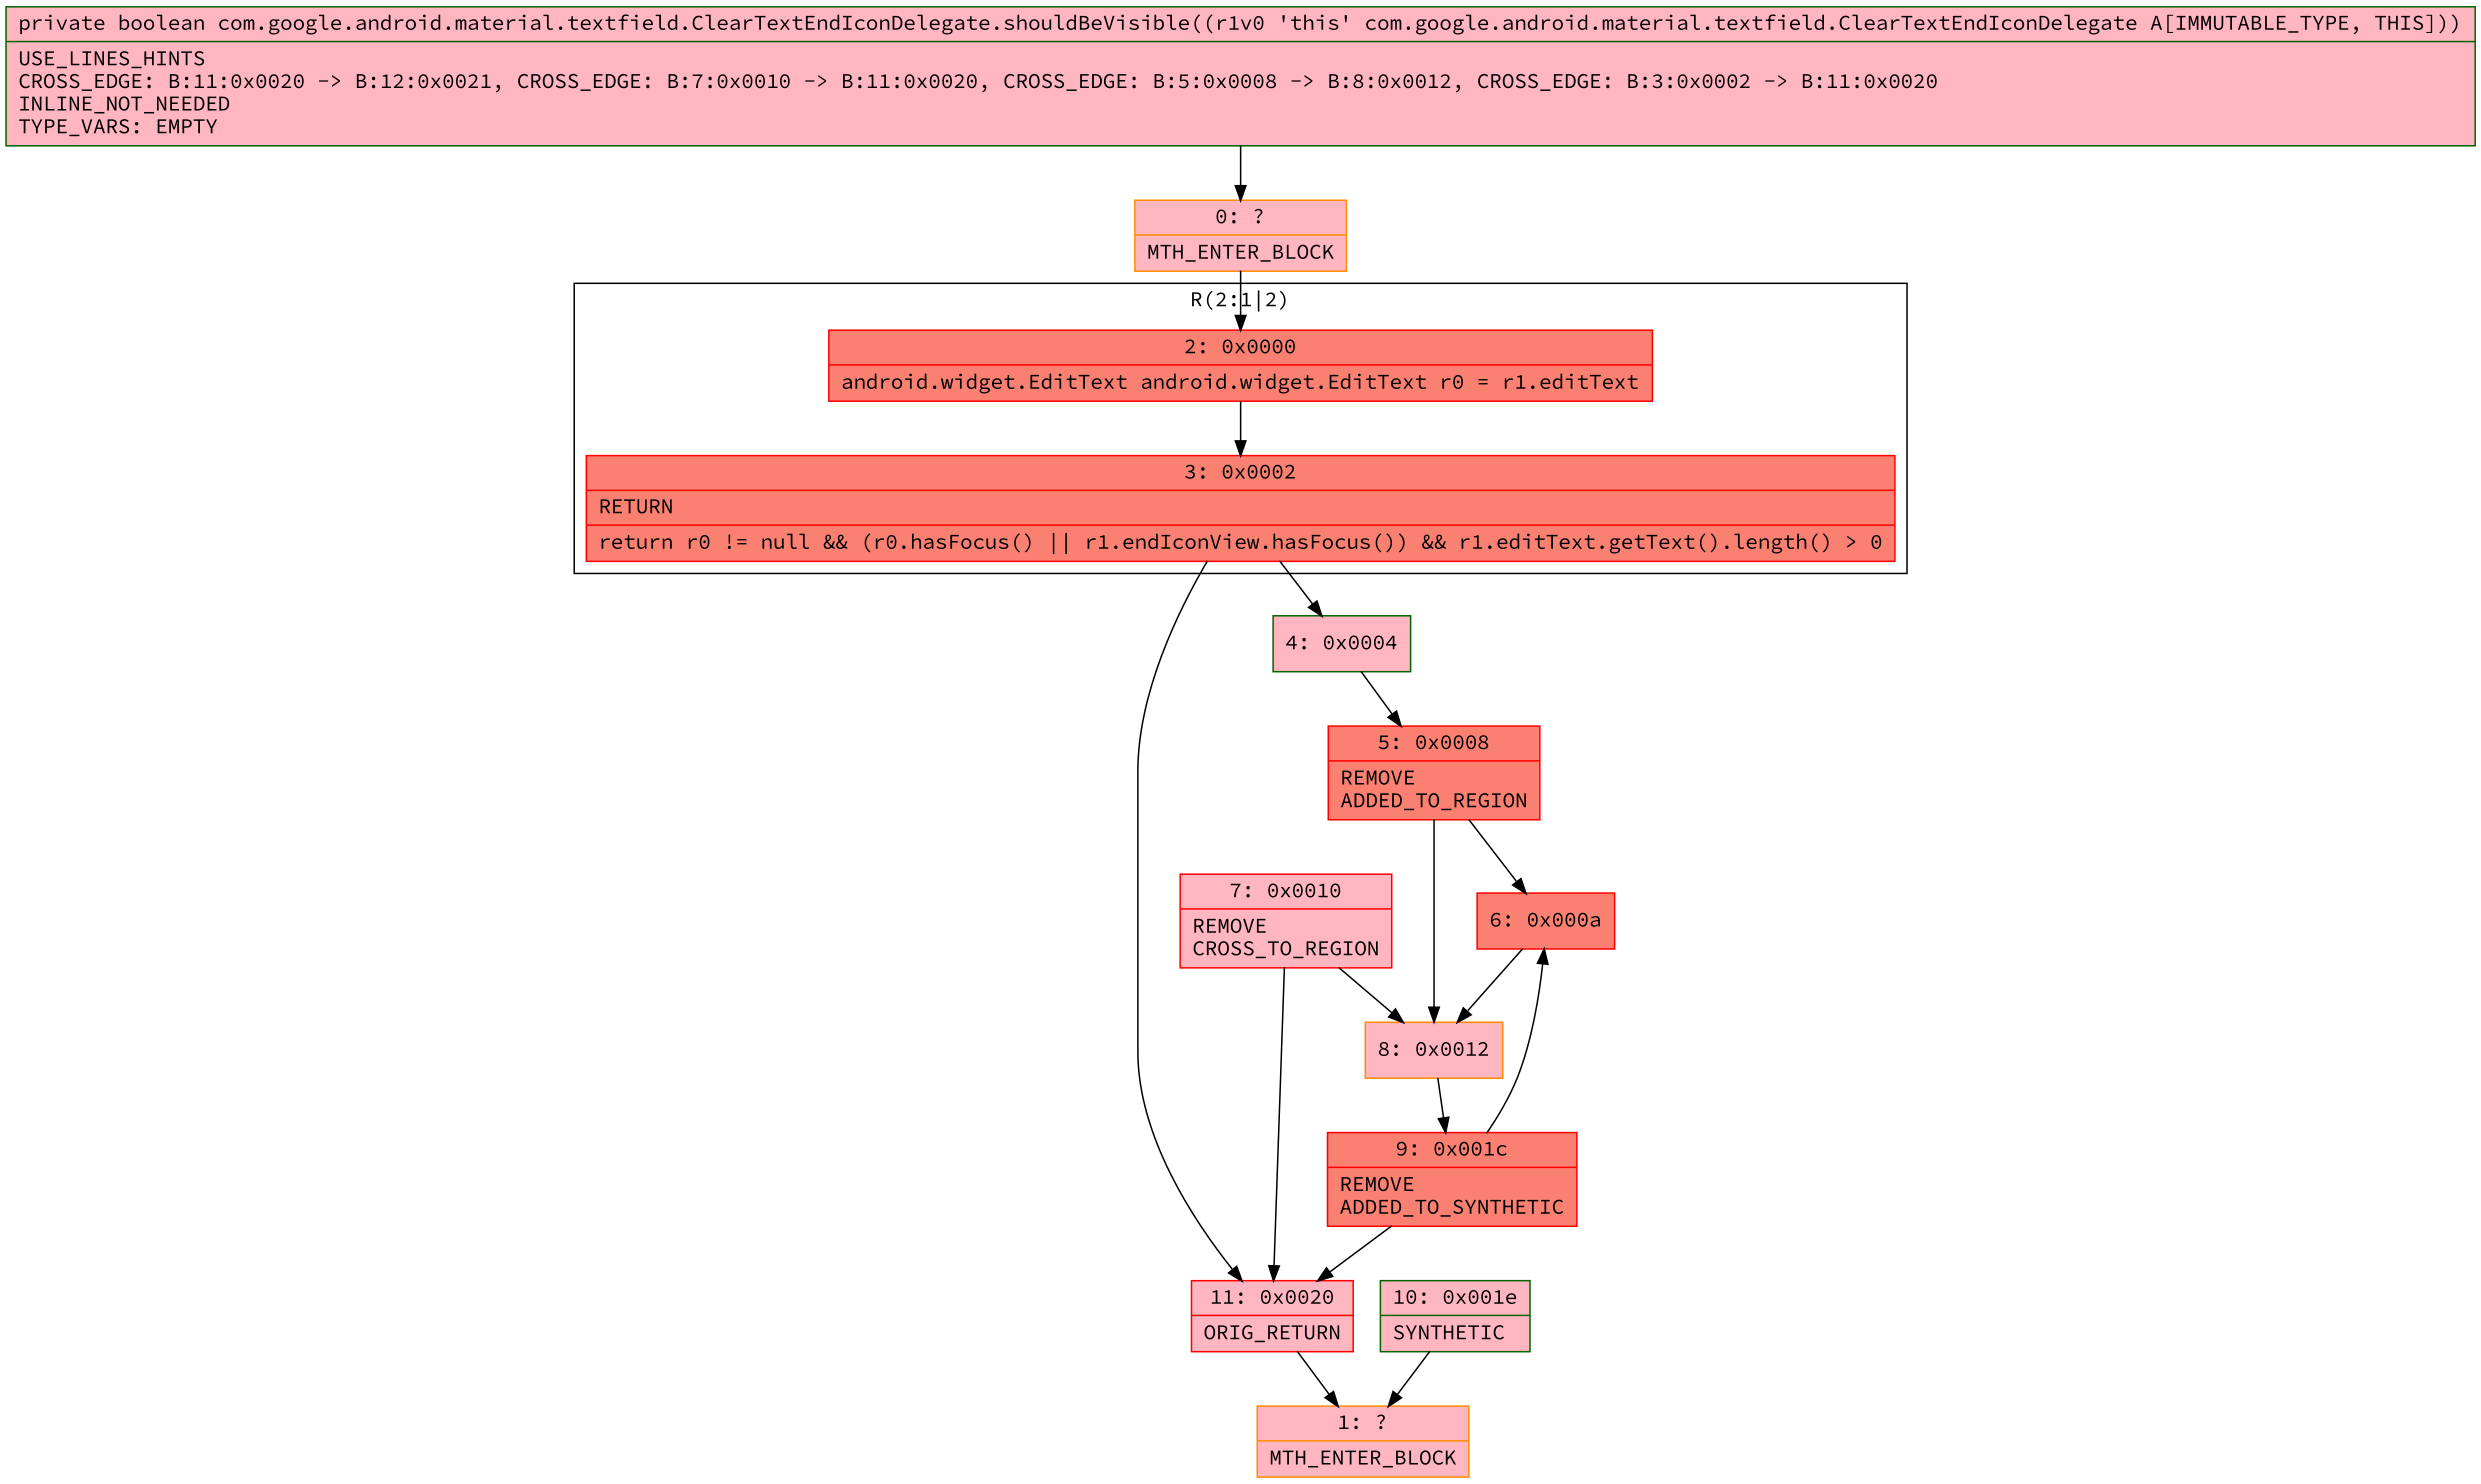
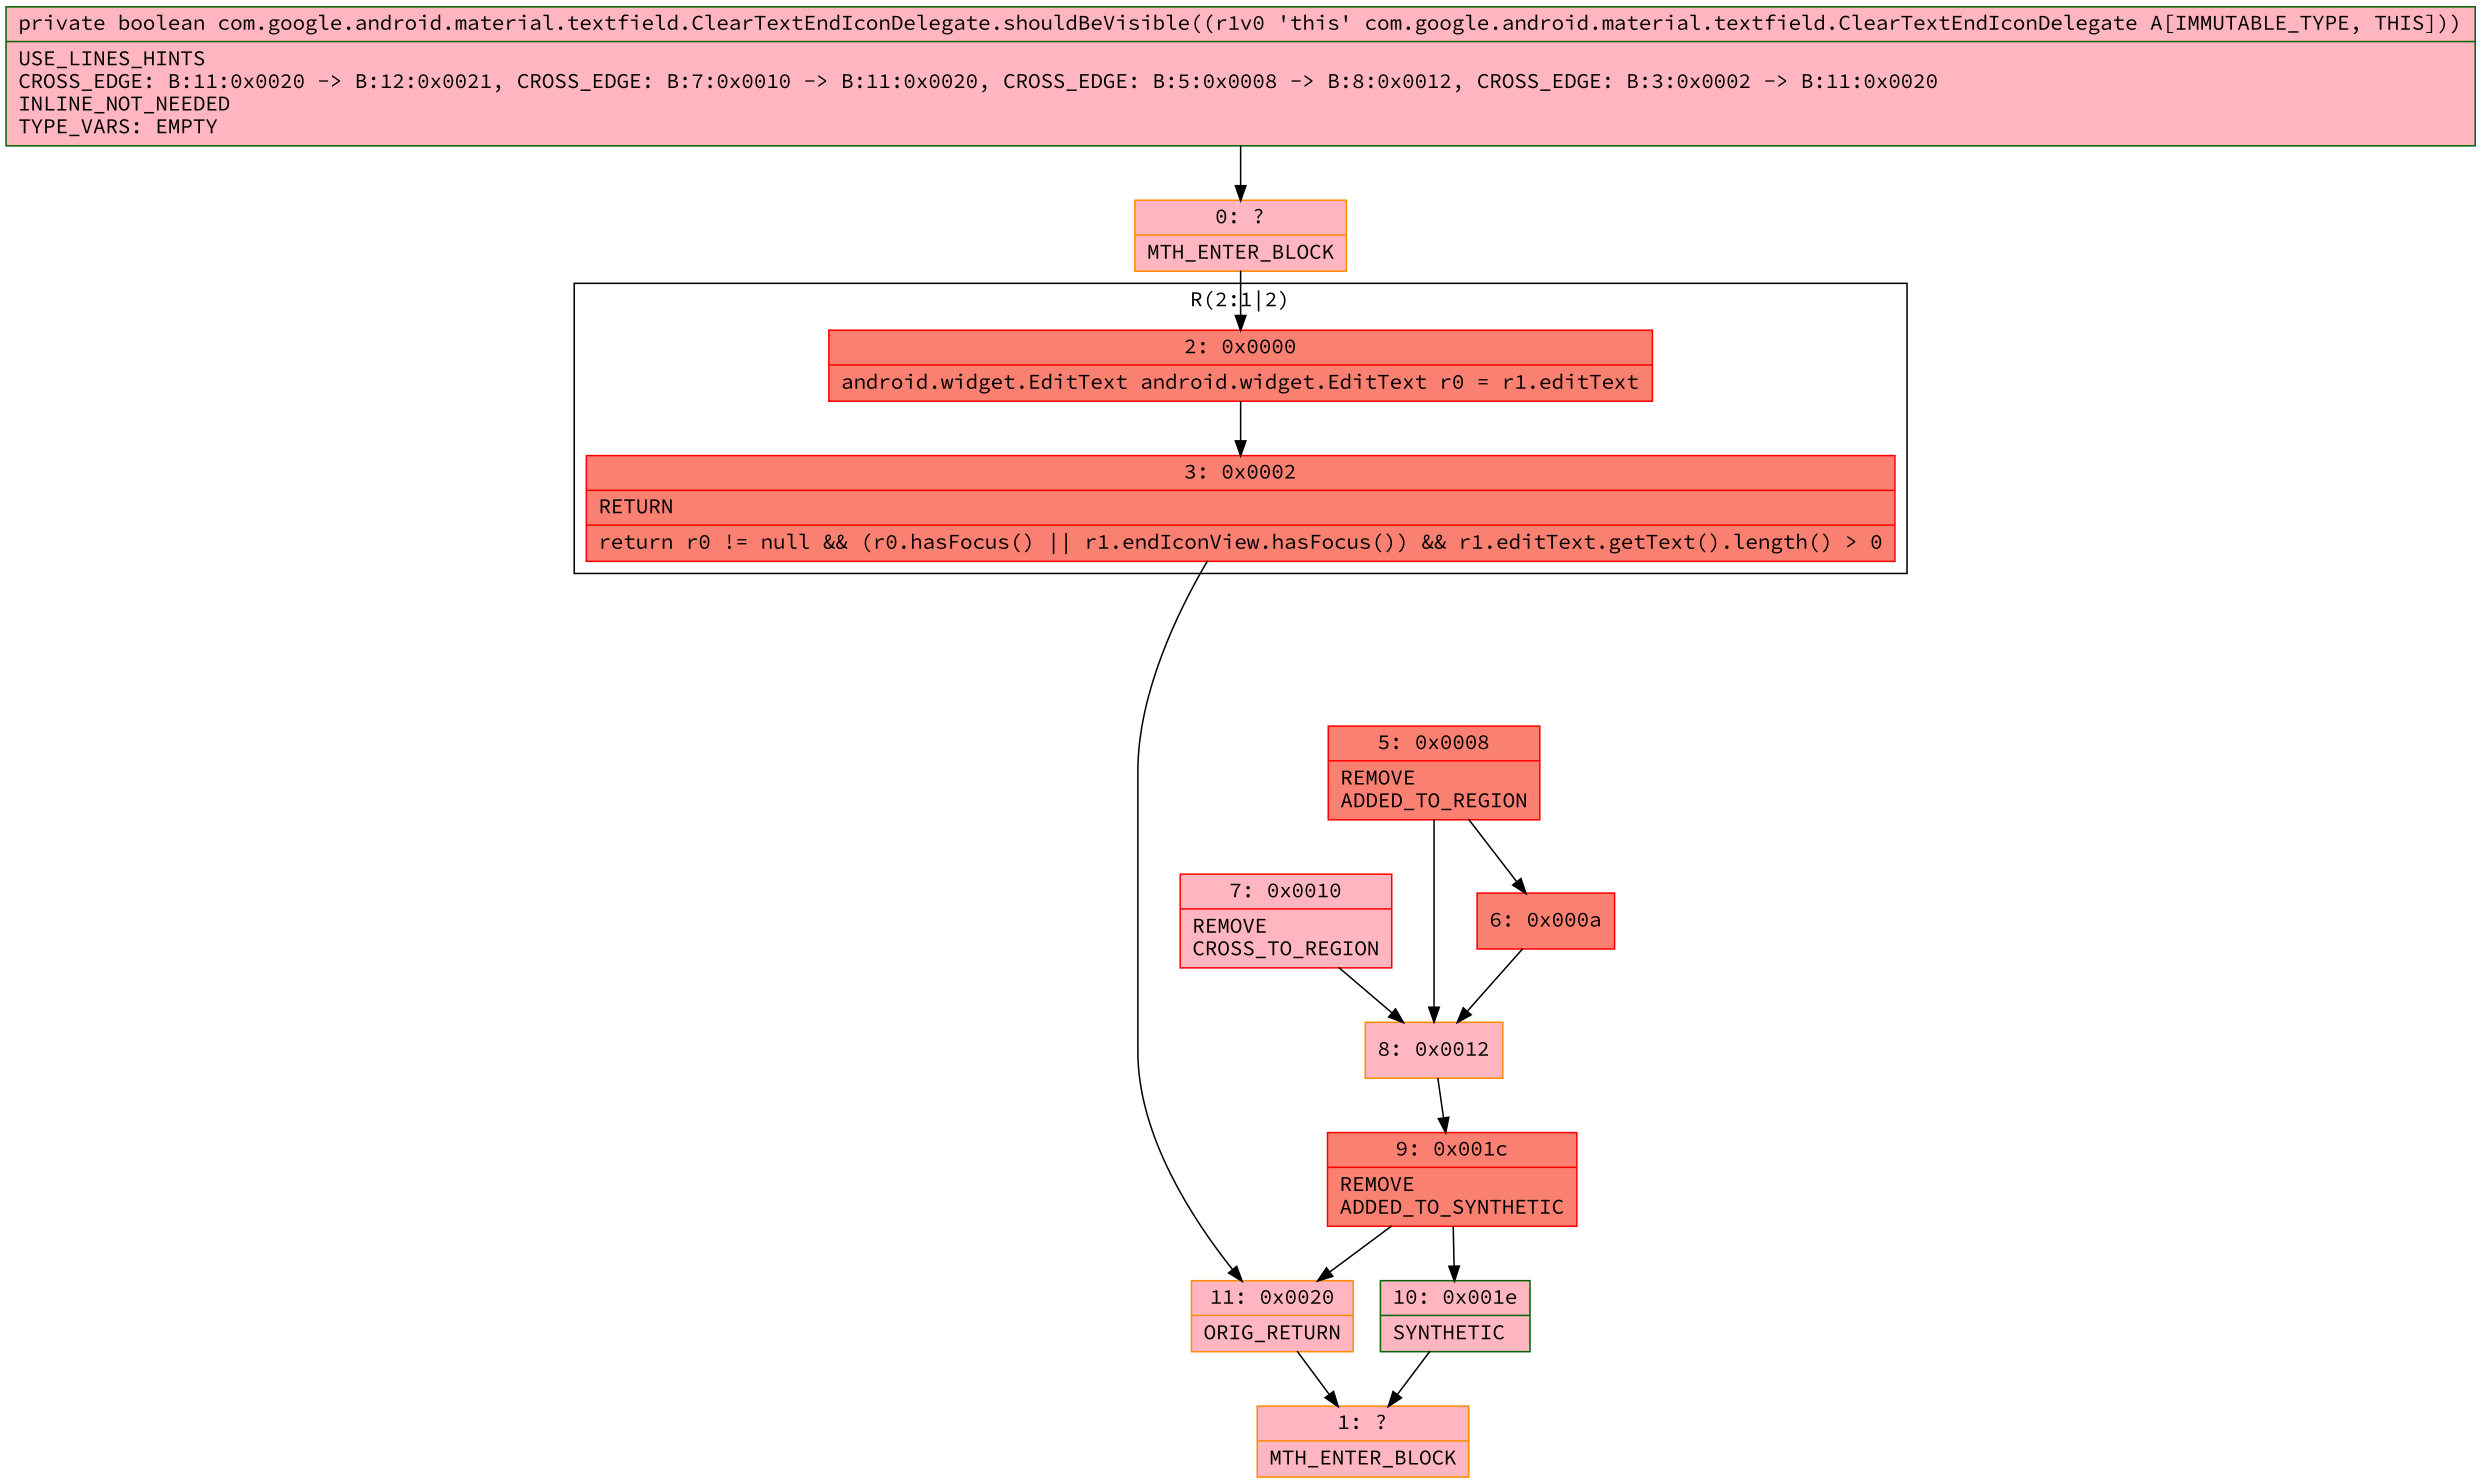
node "4: 0x0004": removed
edge "9: 0x001c" -> "6: 0x000a": now "9: 0x001c" -> "10: 0x001e"
edge "7: 0x0010" -> "11: 0x0020": removed
node "11: 0x0020": color red -> darkorange
